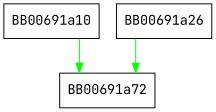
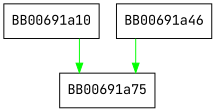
node "BB00691a26": label "BB00691a26" -> "BB00691a46"
node "BB00691a72": label "BB00691a72" -> "BB00691a75"
